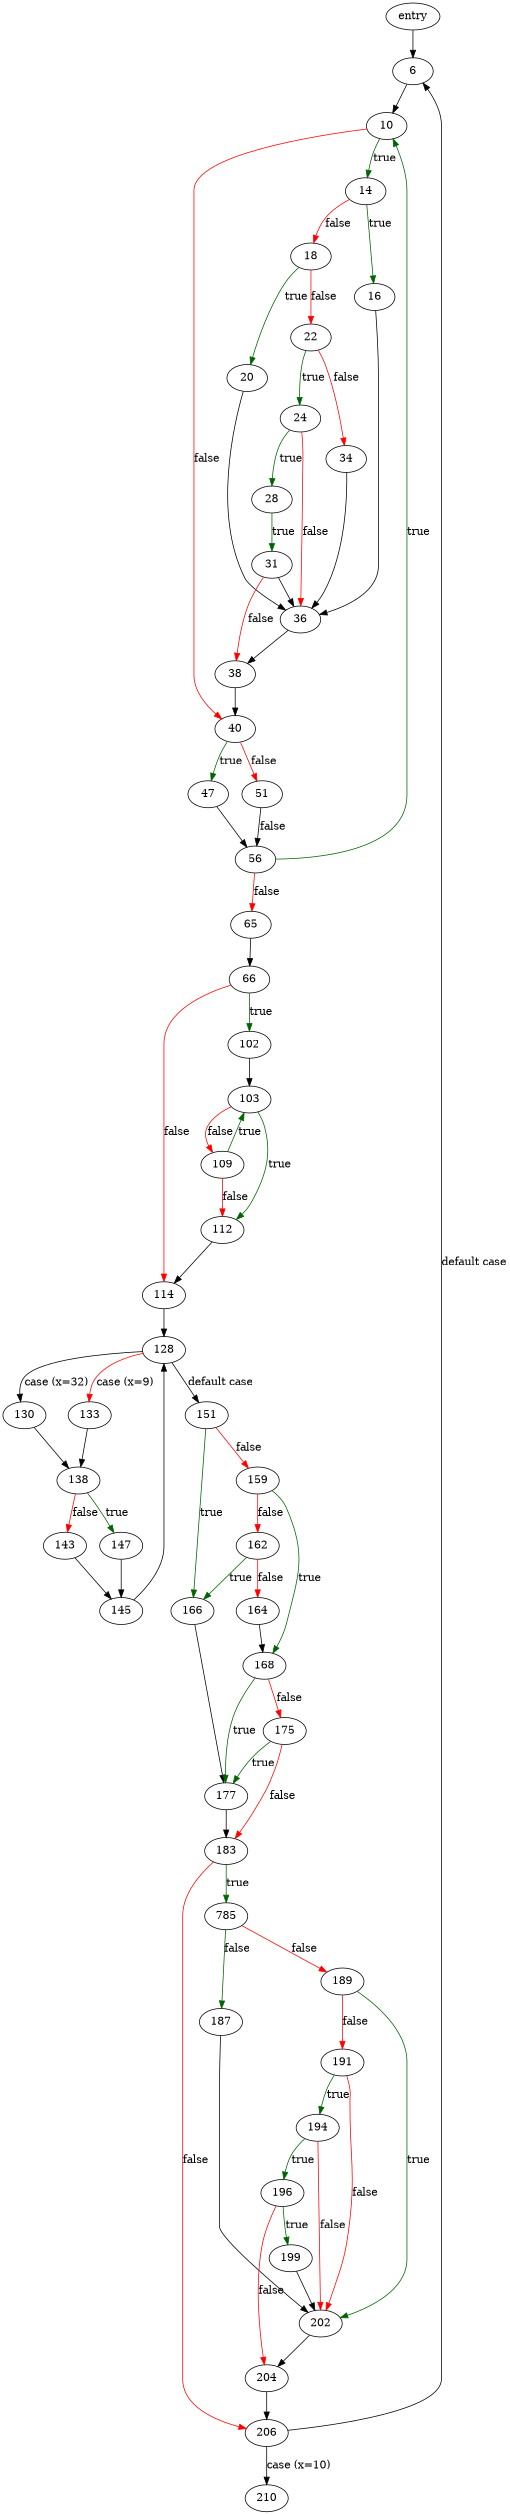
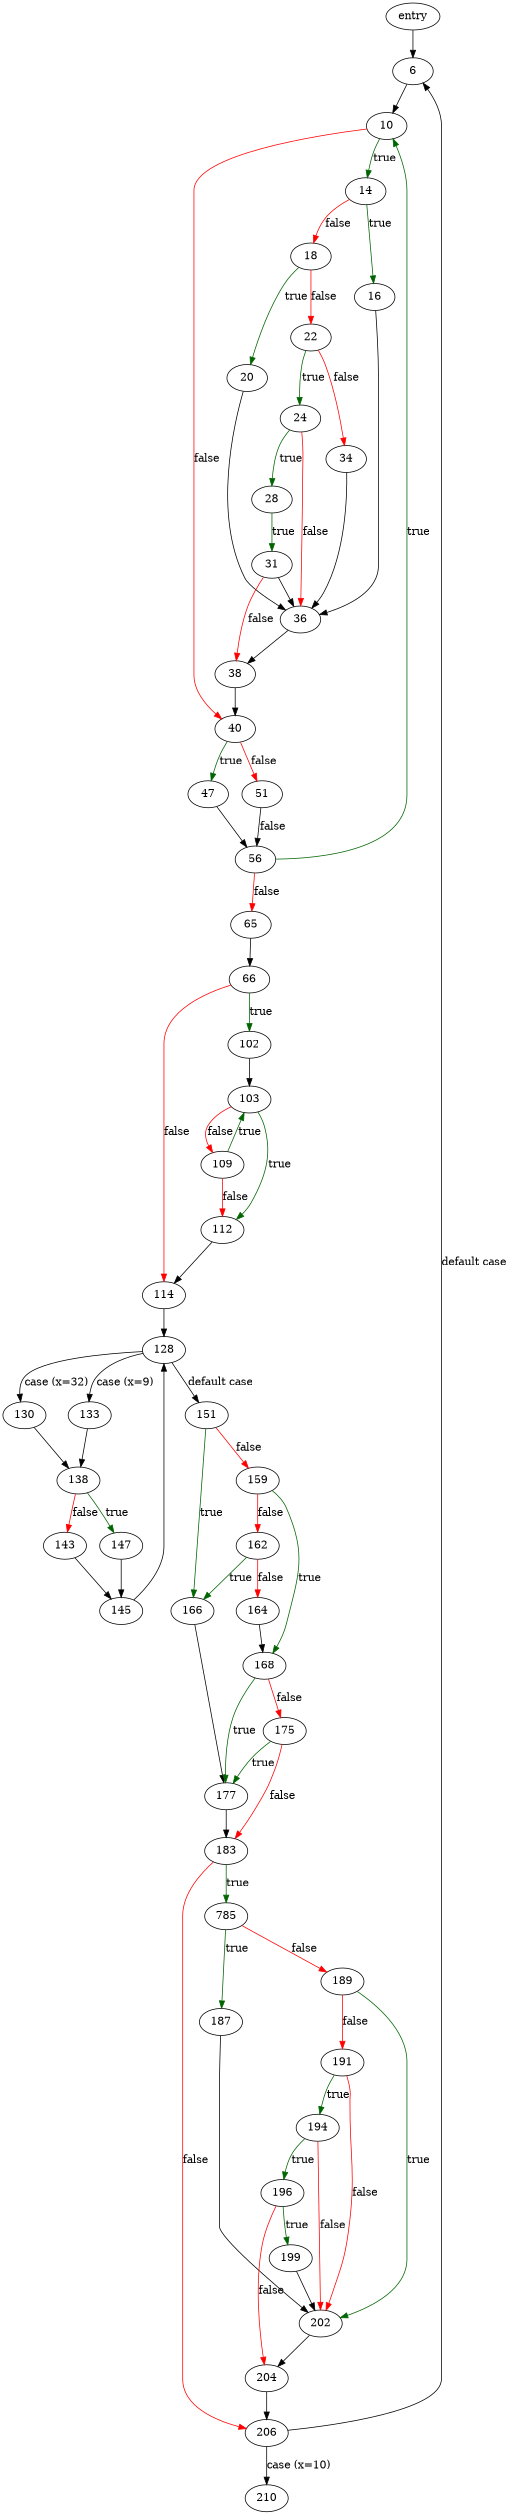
edge "128" -> "133": color red -> black
edge "785" -> "187": label "false" -> "true"
